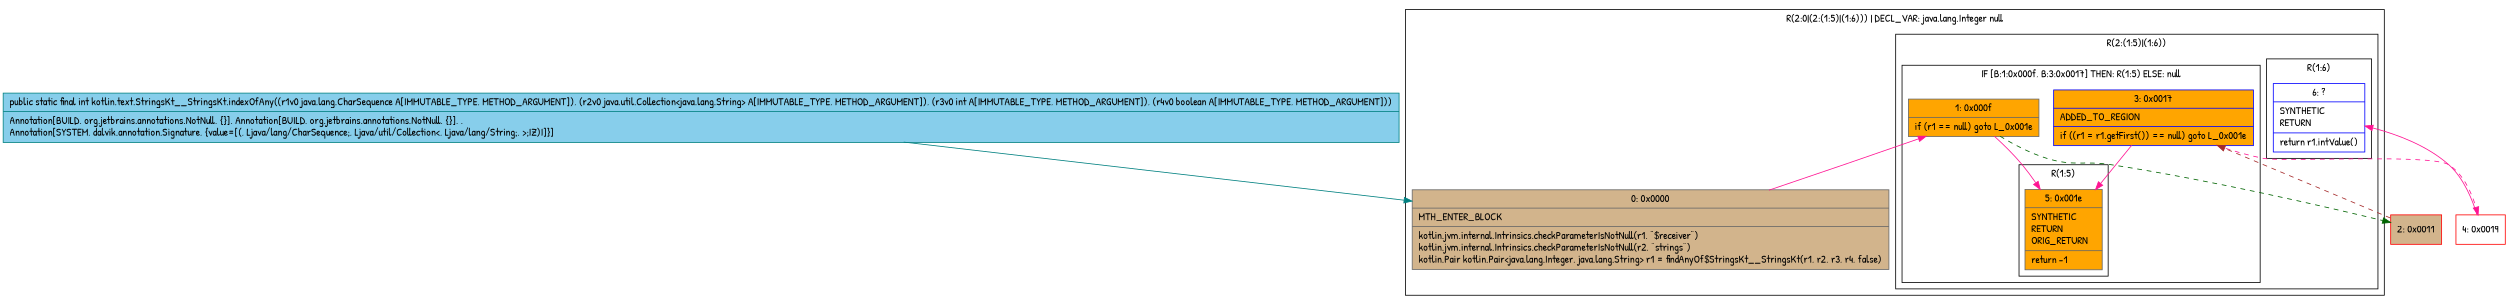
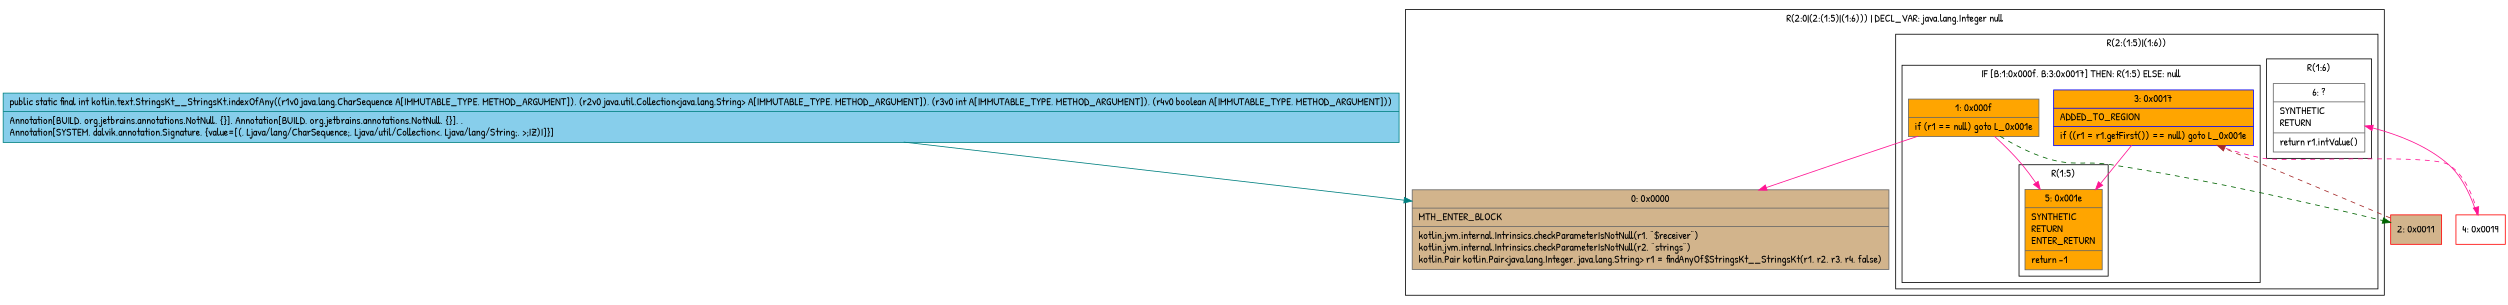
node "6: ?": color blue -> gray40
edge "0: 0x0000" -> "1: 0x000f": reversed
node "5: 0x001e": text "ORIG_RETURN" -> "ENTER_RETURN"
